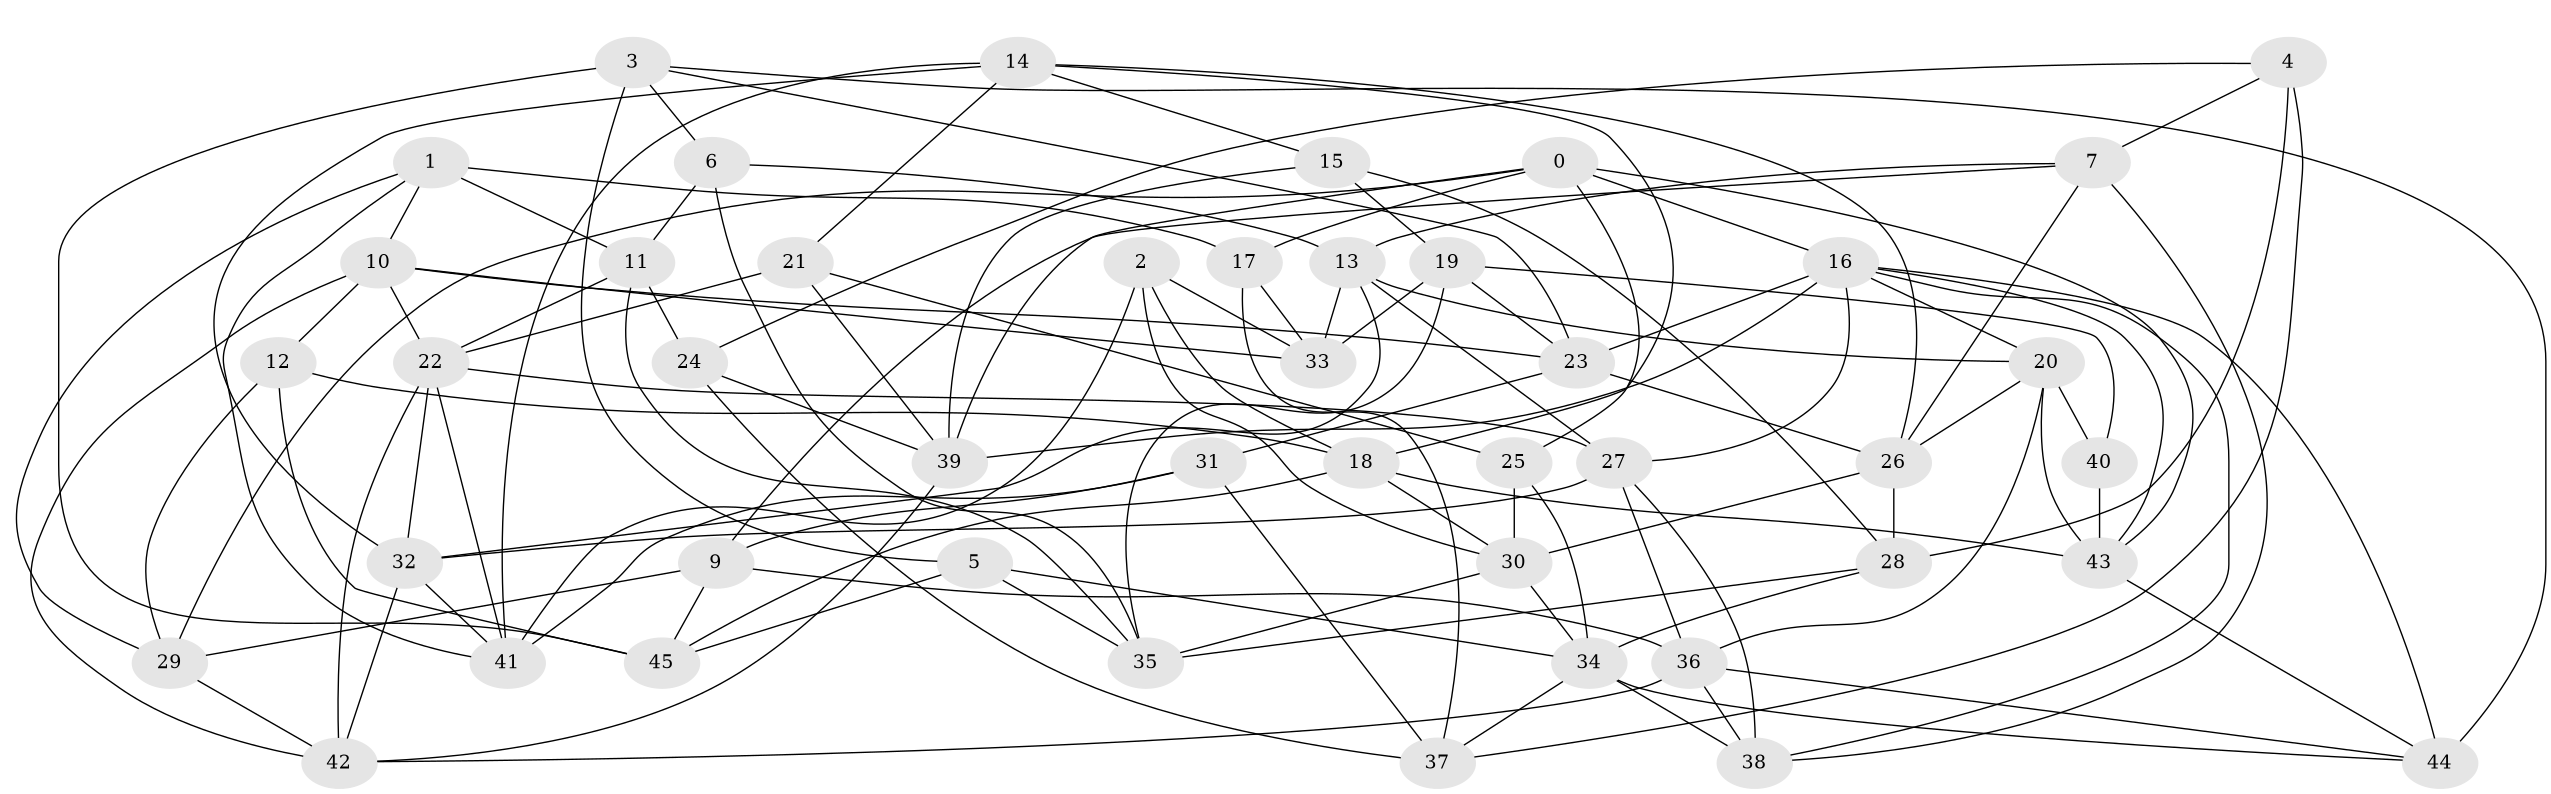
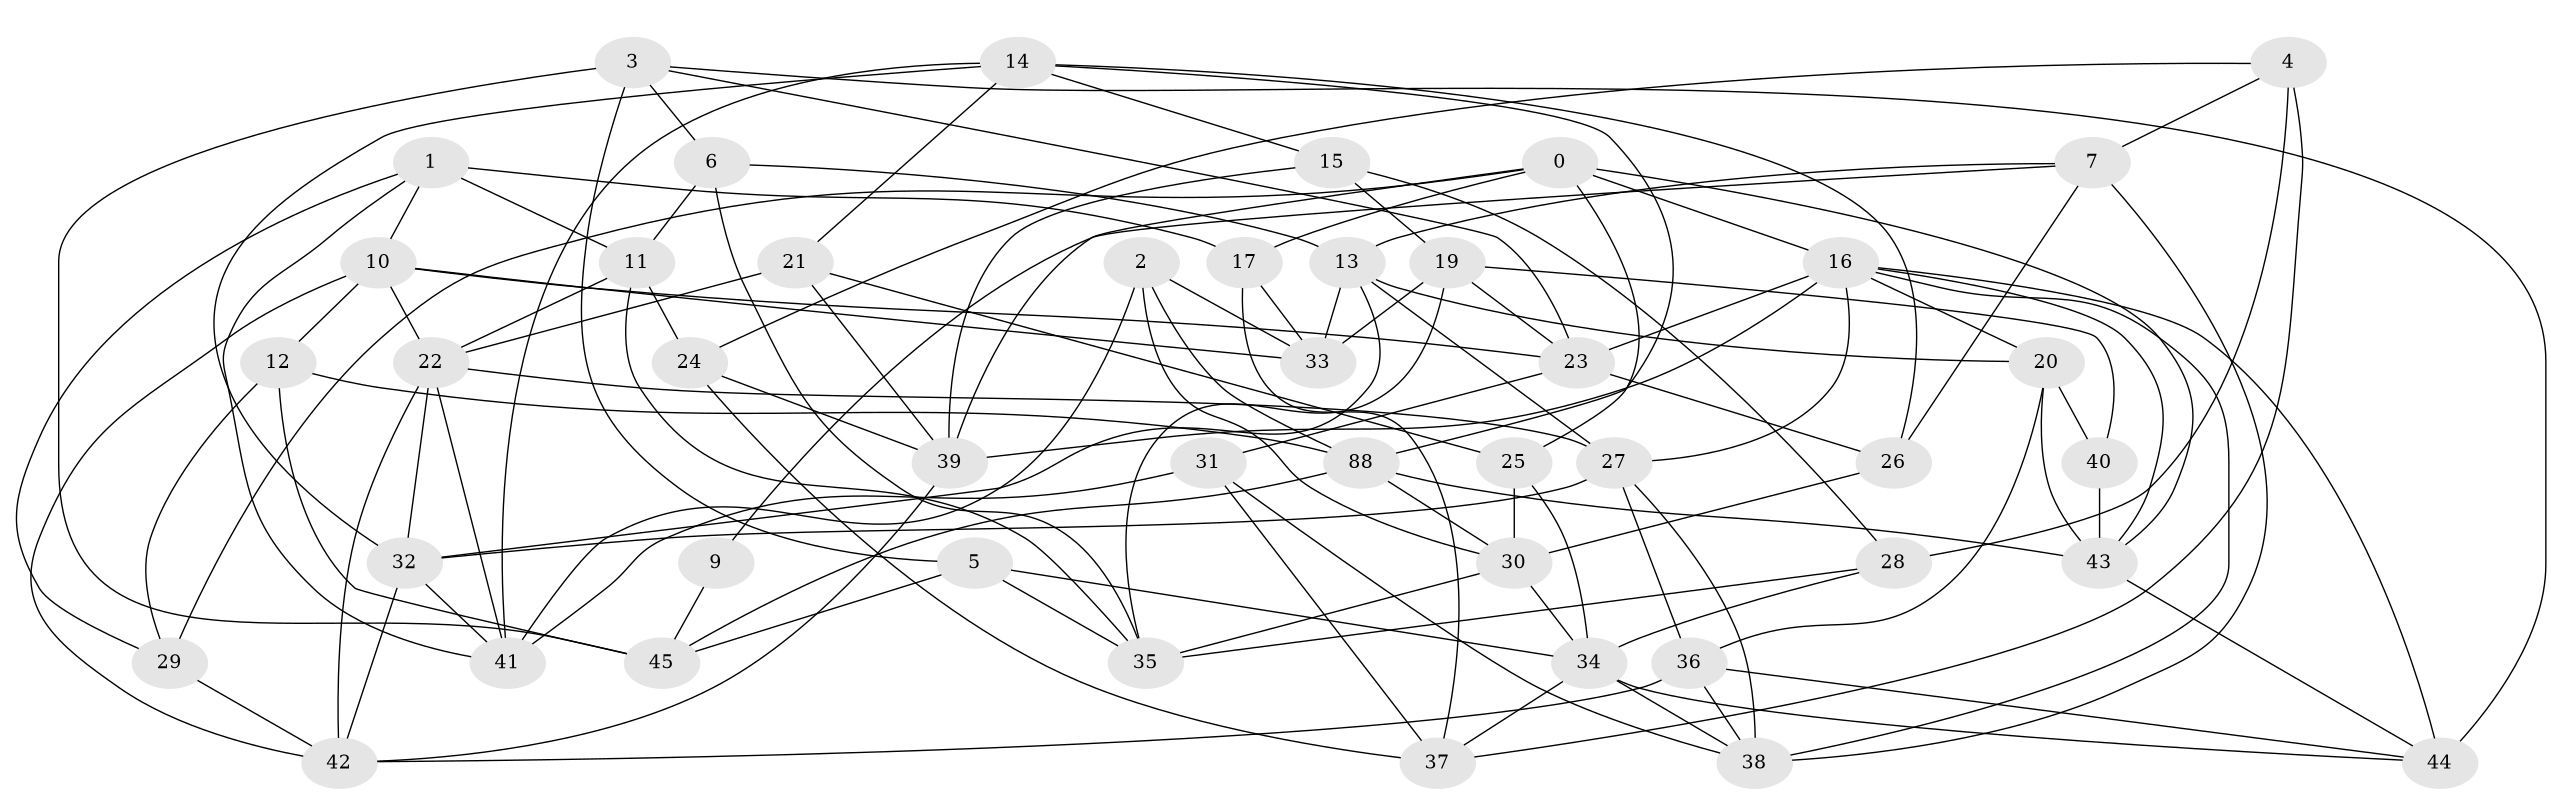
edge "20" -- "26": removed
node "18": label "18" -> "88"
edge "31" -- "9": now "31" -- "38"
edge "26" -- "28": removed
edge "9" -- "36": removed
edge "9" -- "29": removed
